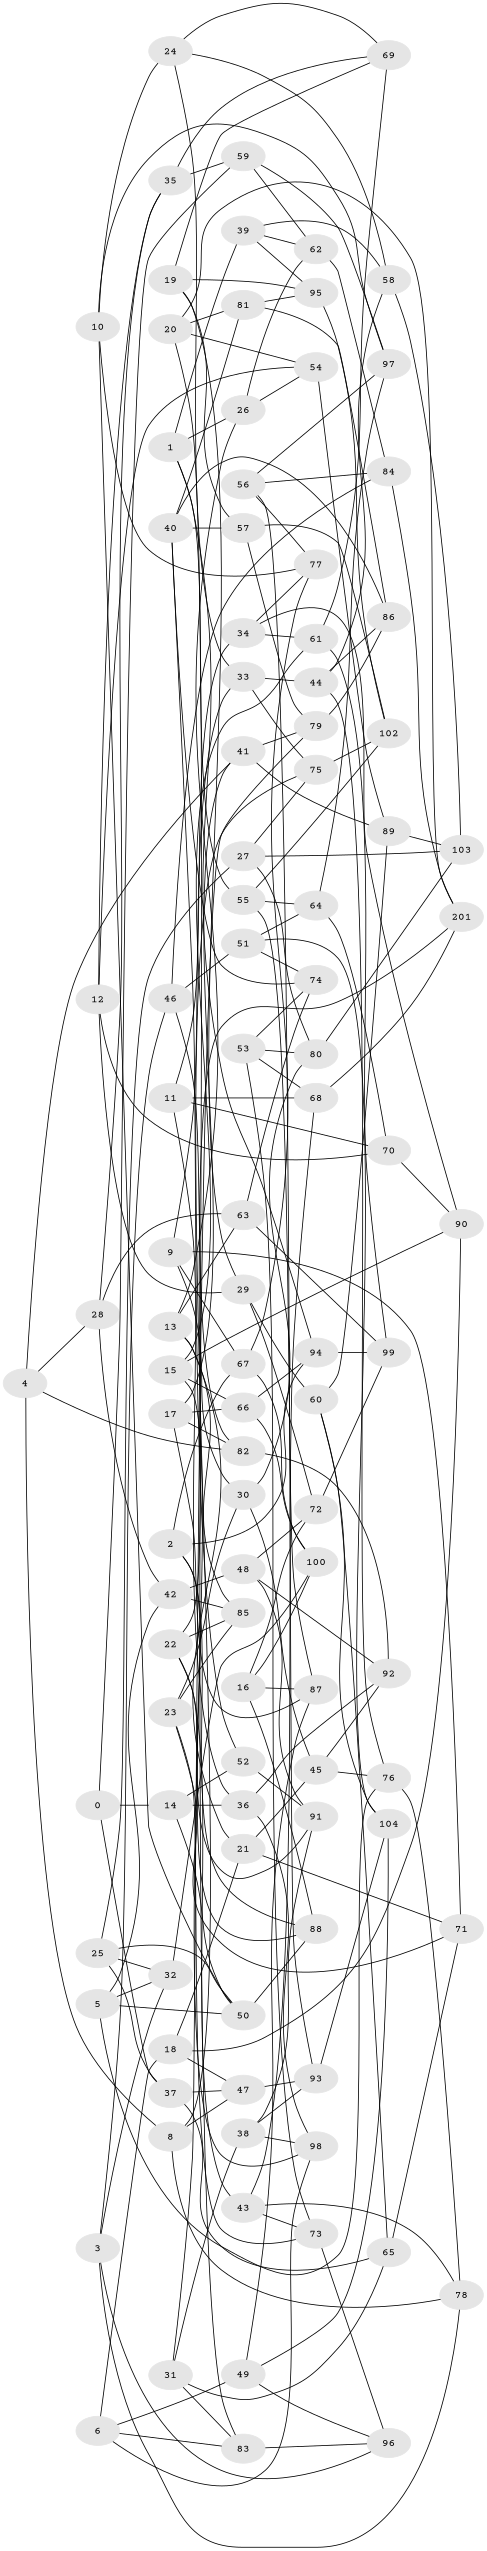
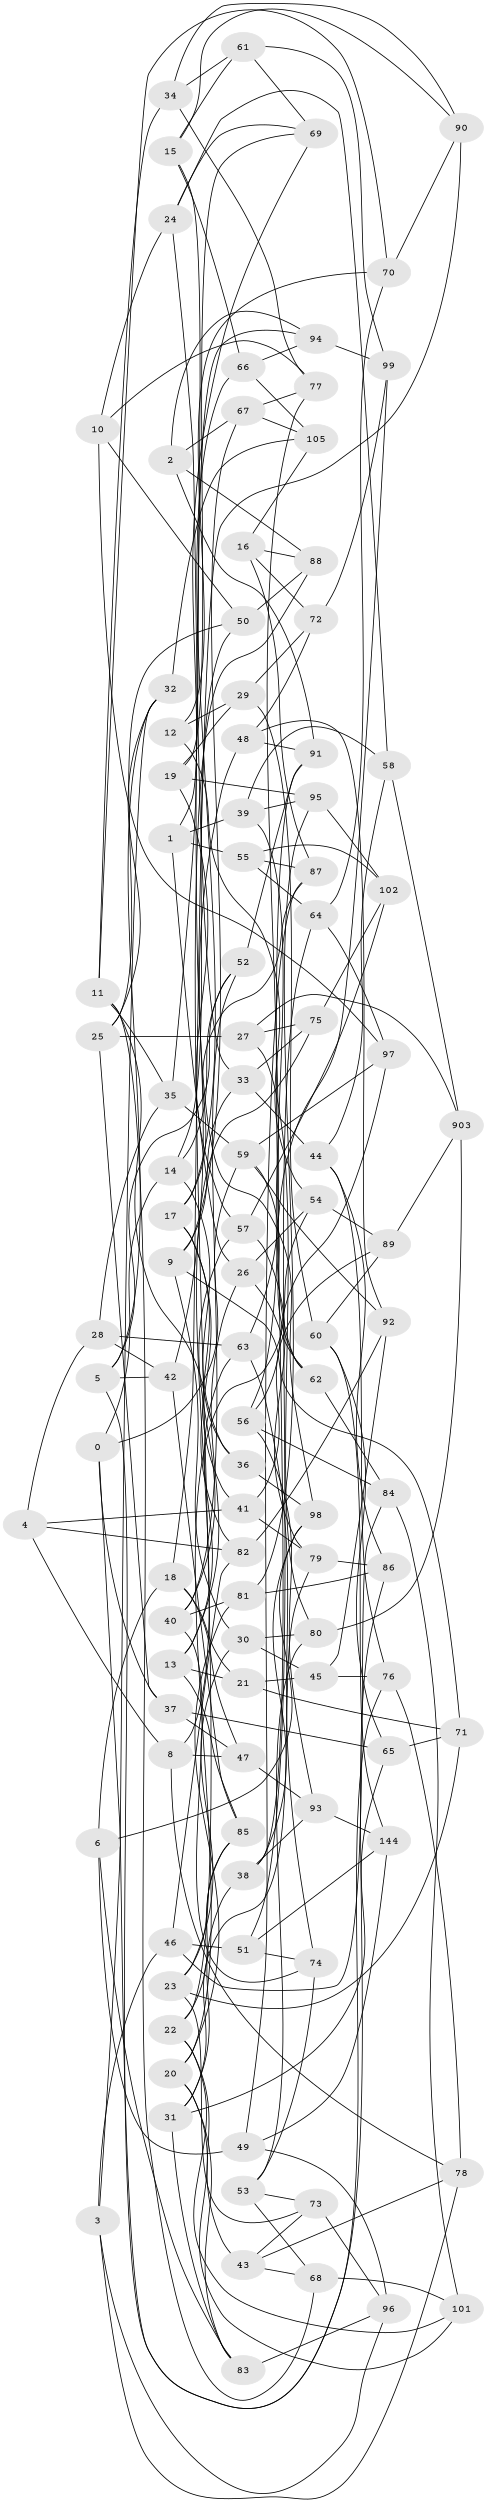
edge "40" -- "86": now "0" -- "86"
edge "35" -- "12": now "35" -- "11"
node "103": label "103" -> "903"
node "201": label "201" -> "101"
node "100": label "100" -> "105"
edge "92" -- "36": now "92" -- "59"
node "104": label "104" -> "144"
edge "5" -- "50": now "5" -- "52"
